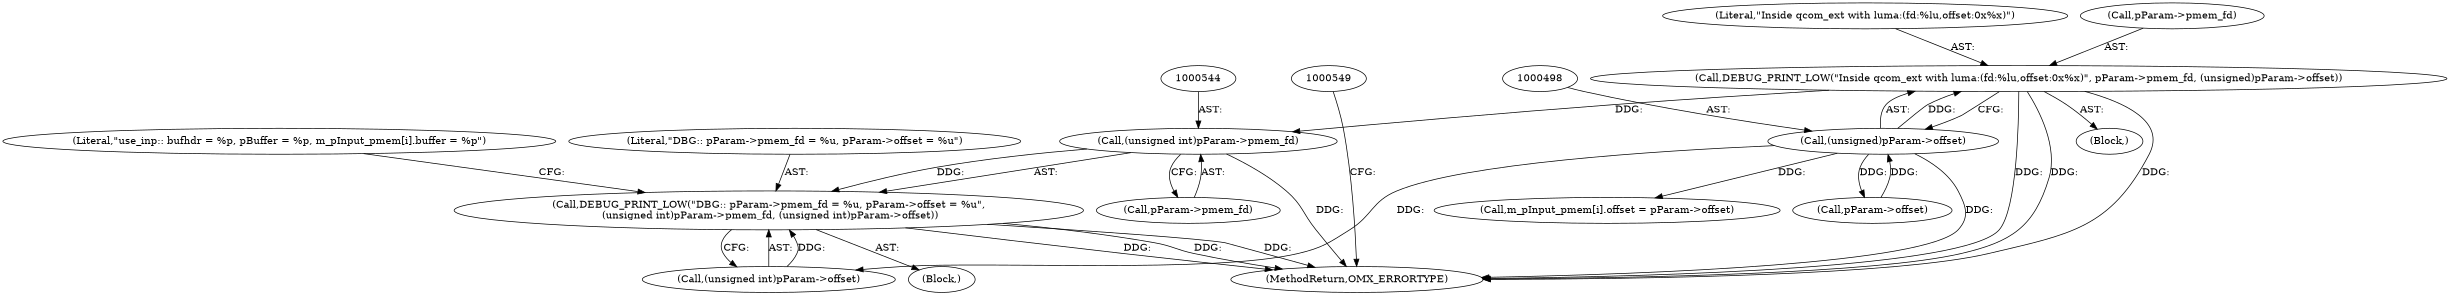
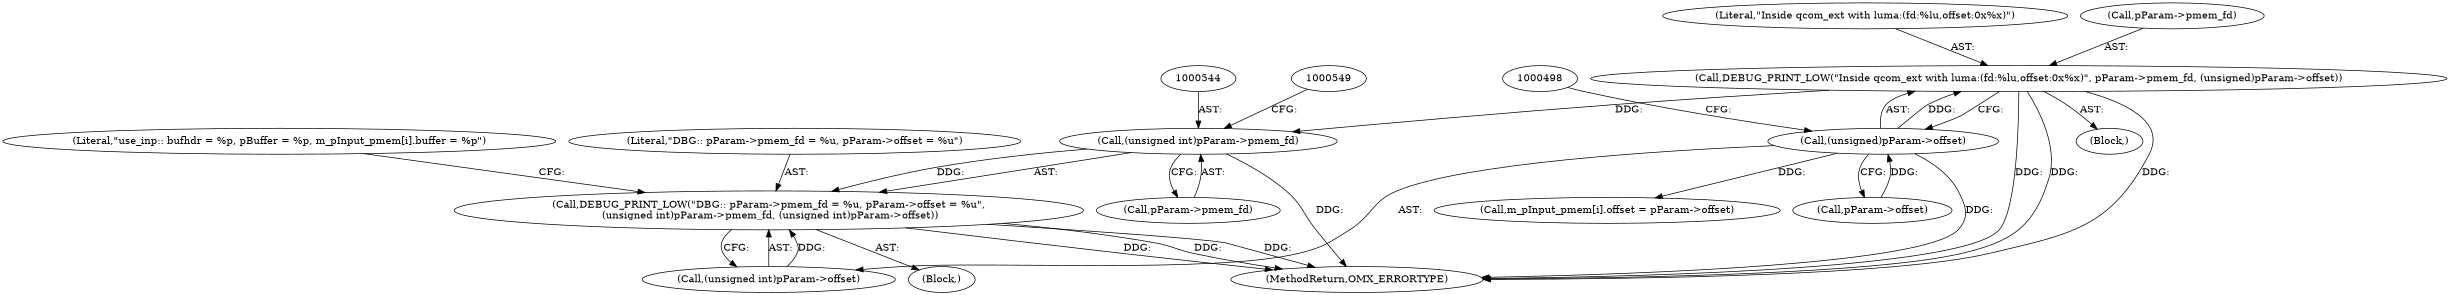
edge "1000498" -> "(Call,(unsigned)pParam->offset)": label "AST: " -> "CFG: "
edge "(Call,(unsigned)pParam->offset)" -> "(Call,pParam->offset)": label "DDG: " -> "CFG: "
edge "1000549" -> "(MethodReturn,OMX_ERRORTYPE)": now "1000549" -> "(Call,(unsigned int)pParam->pmem_fd)"
edge "(Call,(unsigned)pParam->offset)" -> "(Call,(unsigned int)pParam->offset)": label "DDG: " -> "AST: "
